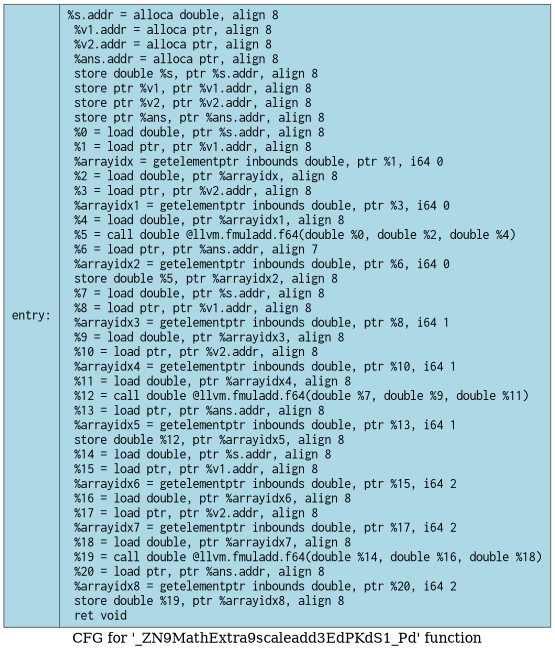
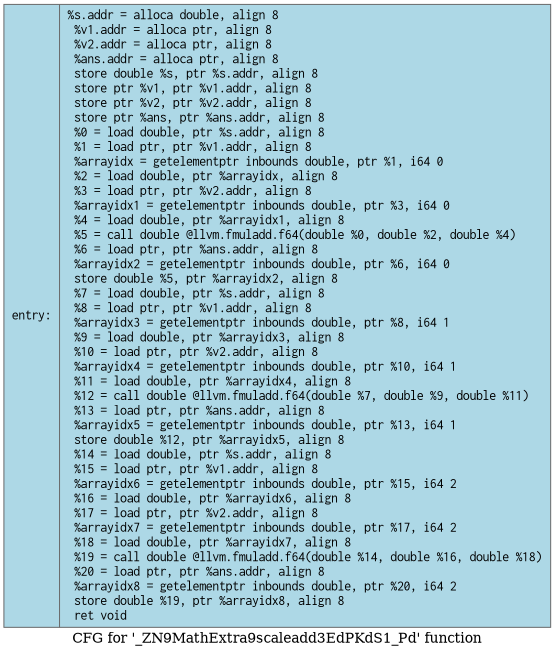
node "entry:": text "%6 = load ptr, ptr %ans.addr, align 7" -> "%6 = load ptr, ptr %ans.addr, align 8"
